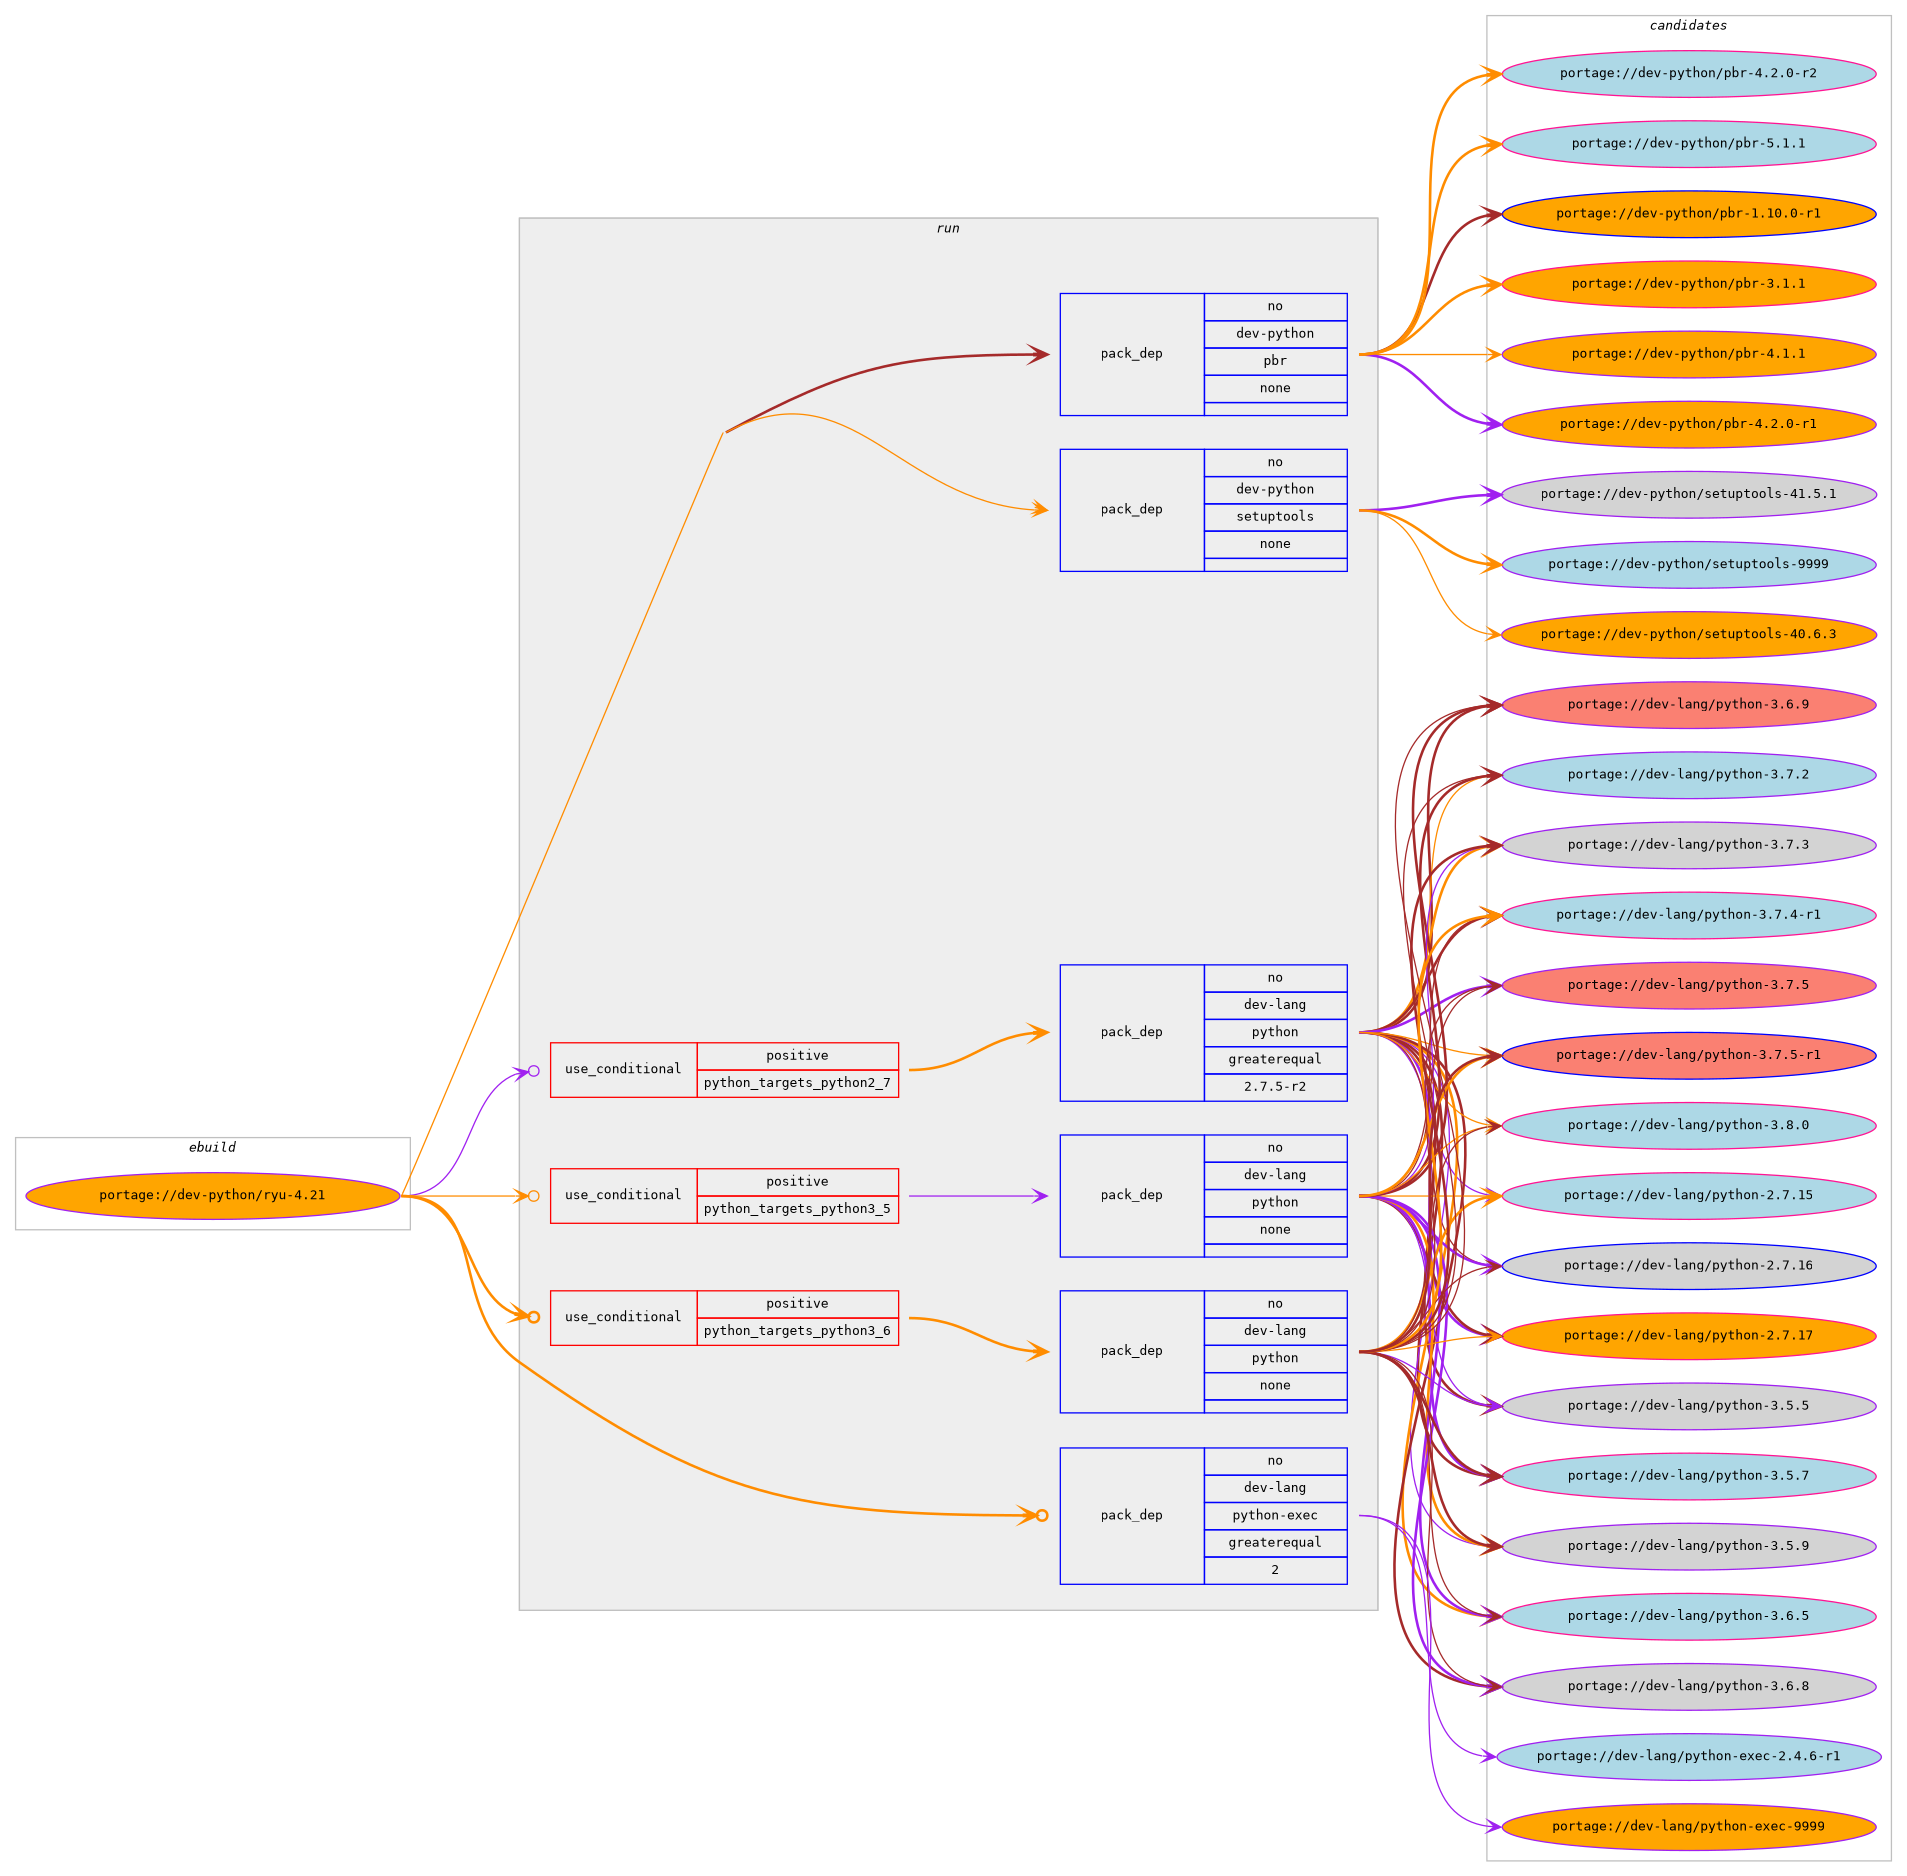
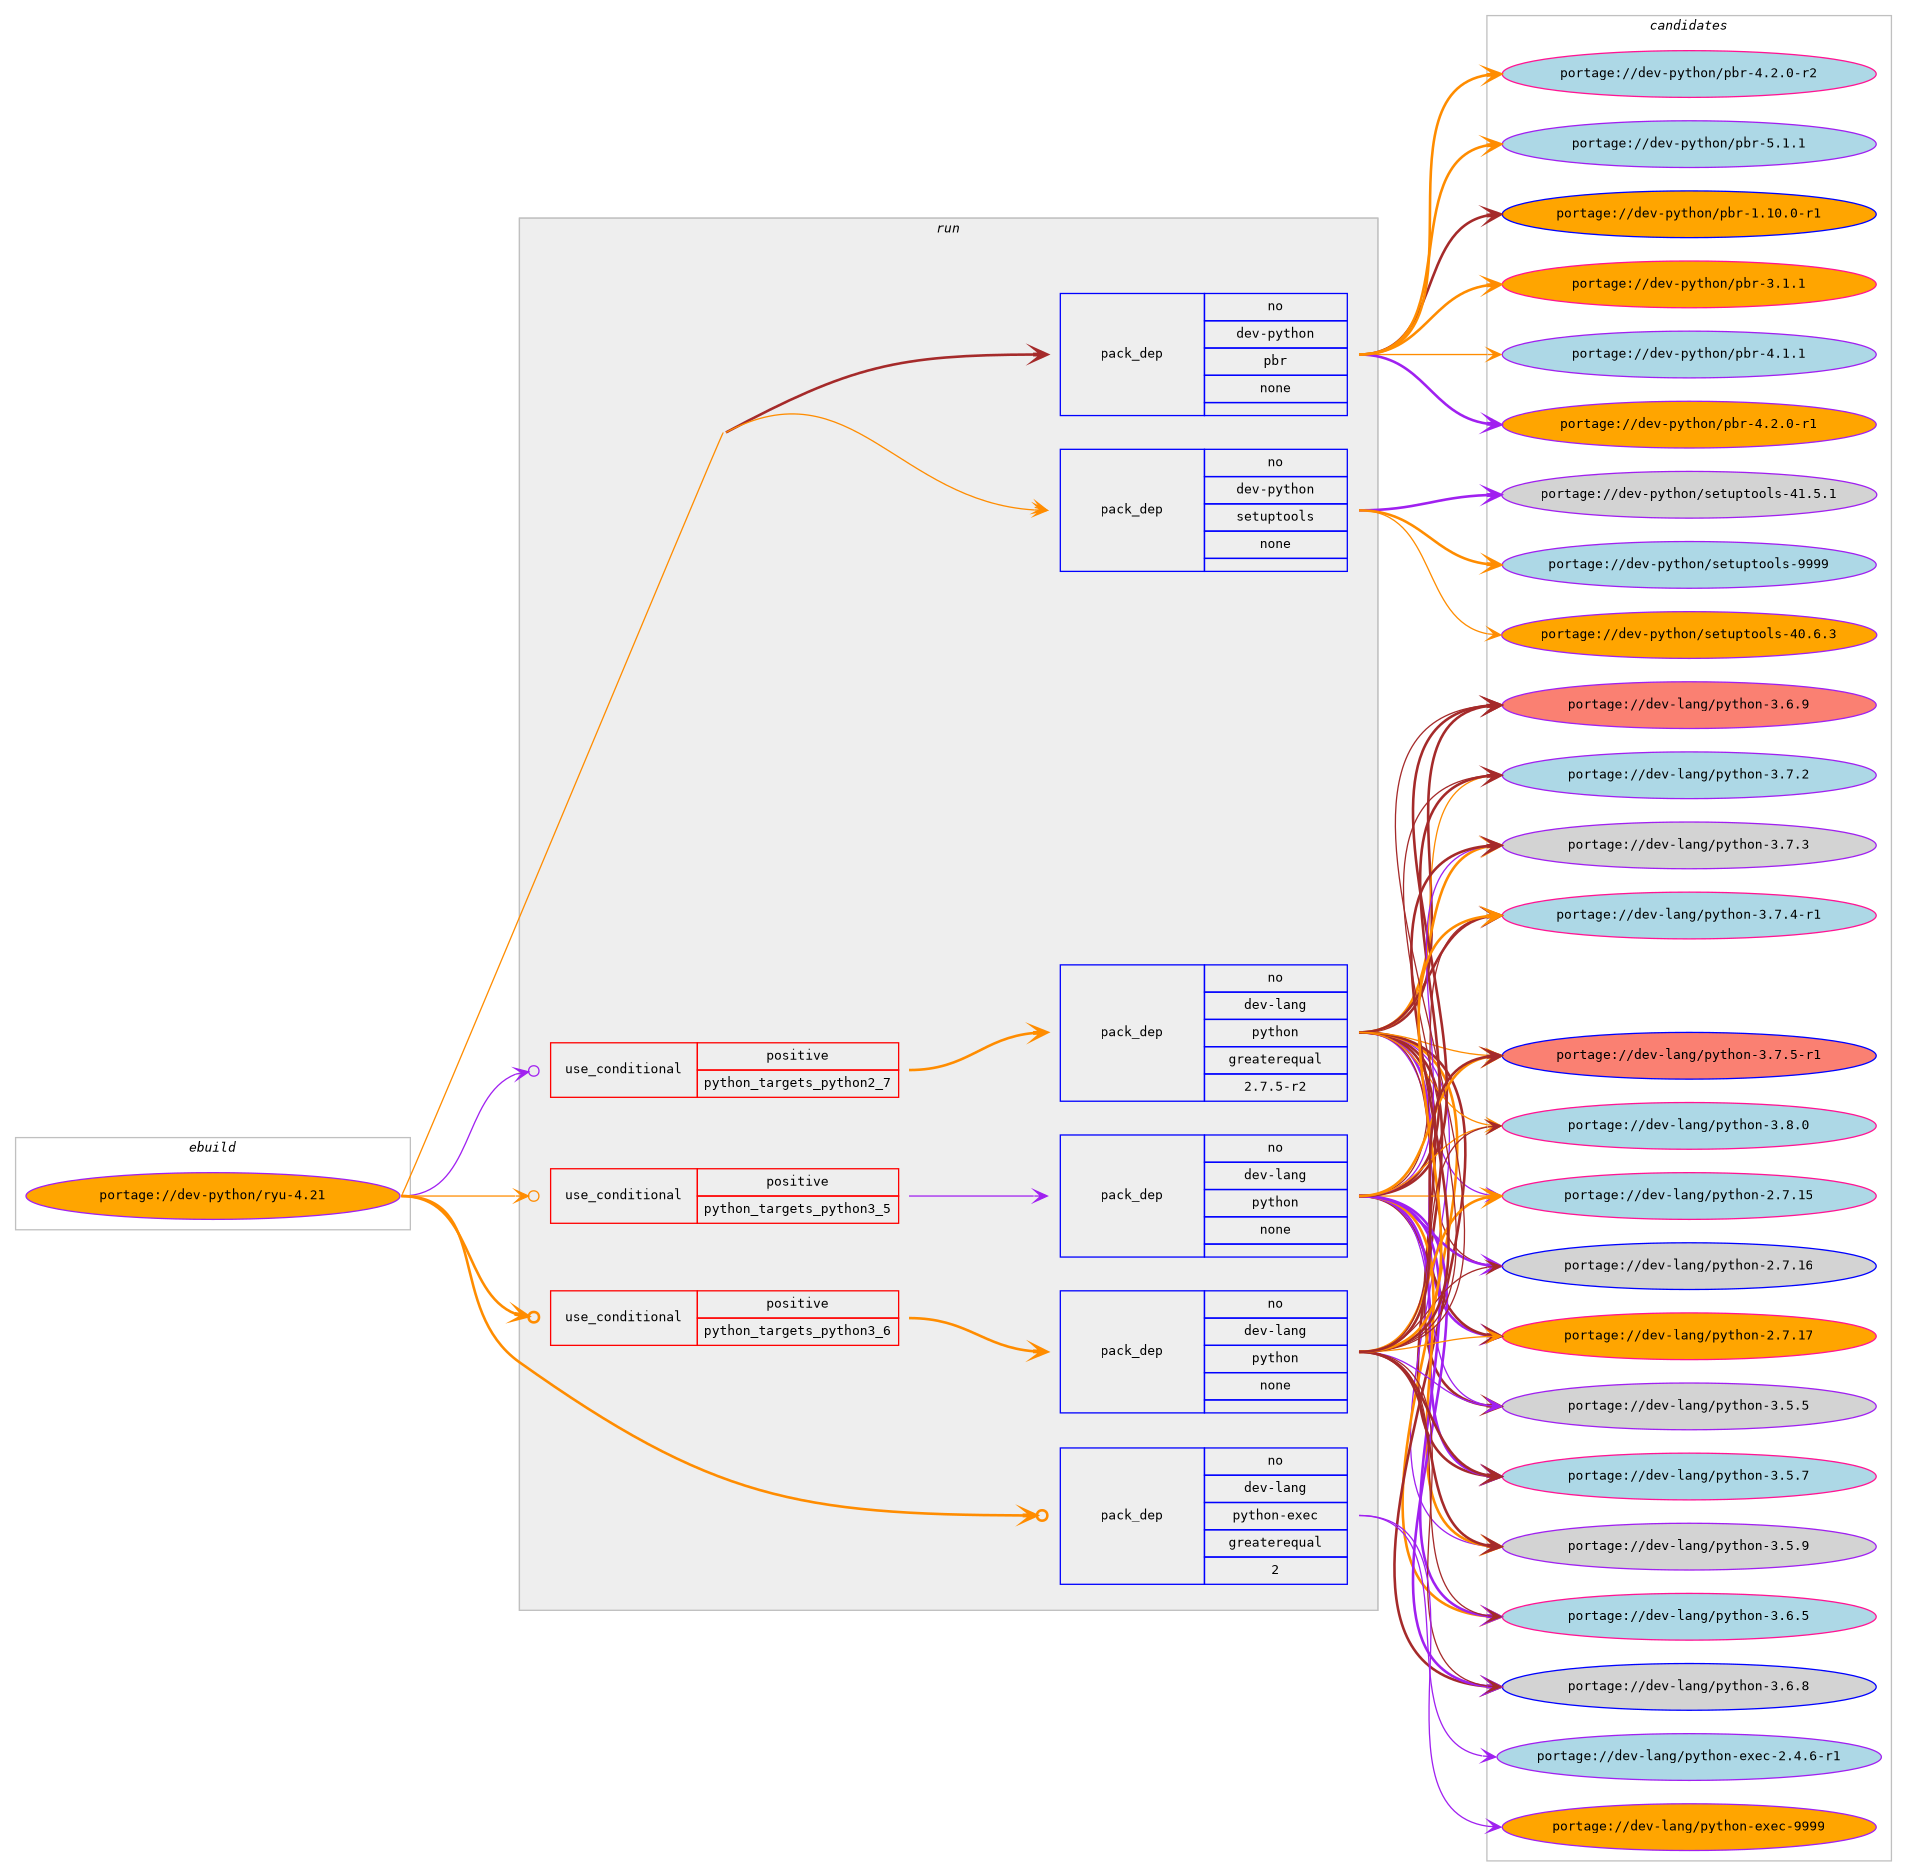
node "portage://dev-python/pbr-5.1.1": color deeppink -> purple
node "portage://dev-python/pbr-4.1.1": fillcolor orange -> lightblue
node "portage://dev-lang/python-3.7.5": removed
node "portage://dev-lang/python-3.6.8": color purple -> blue
